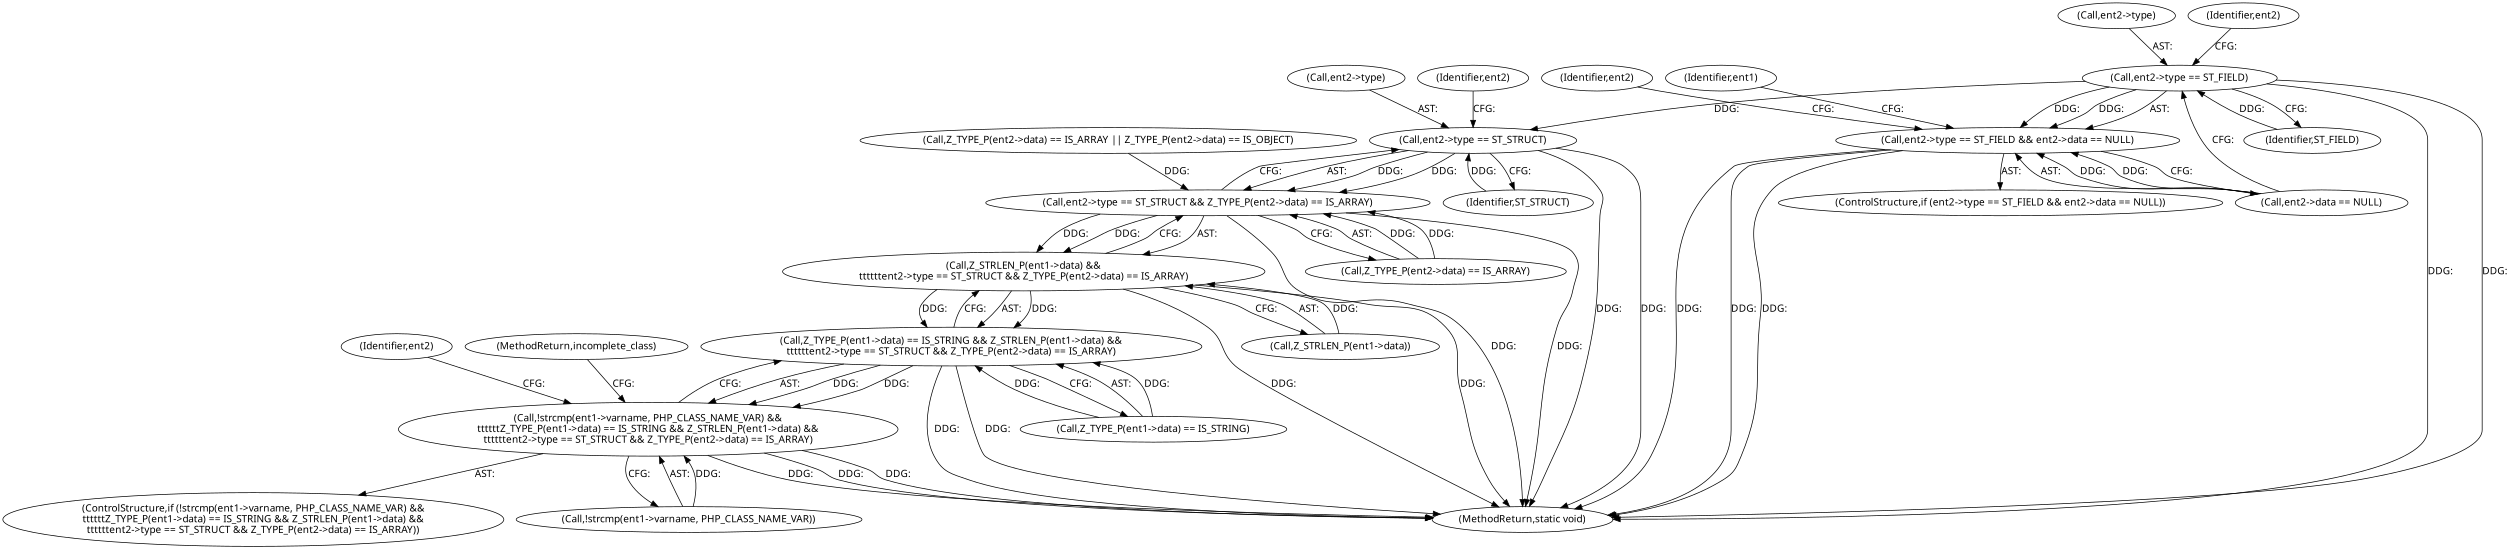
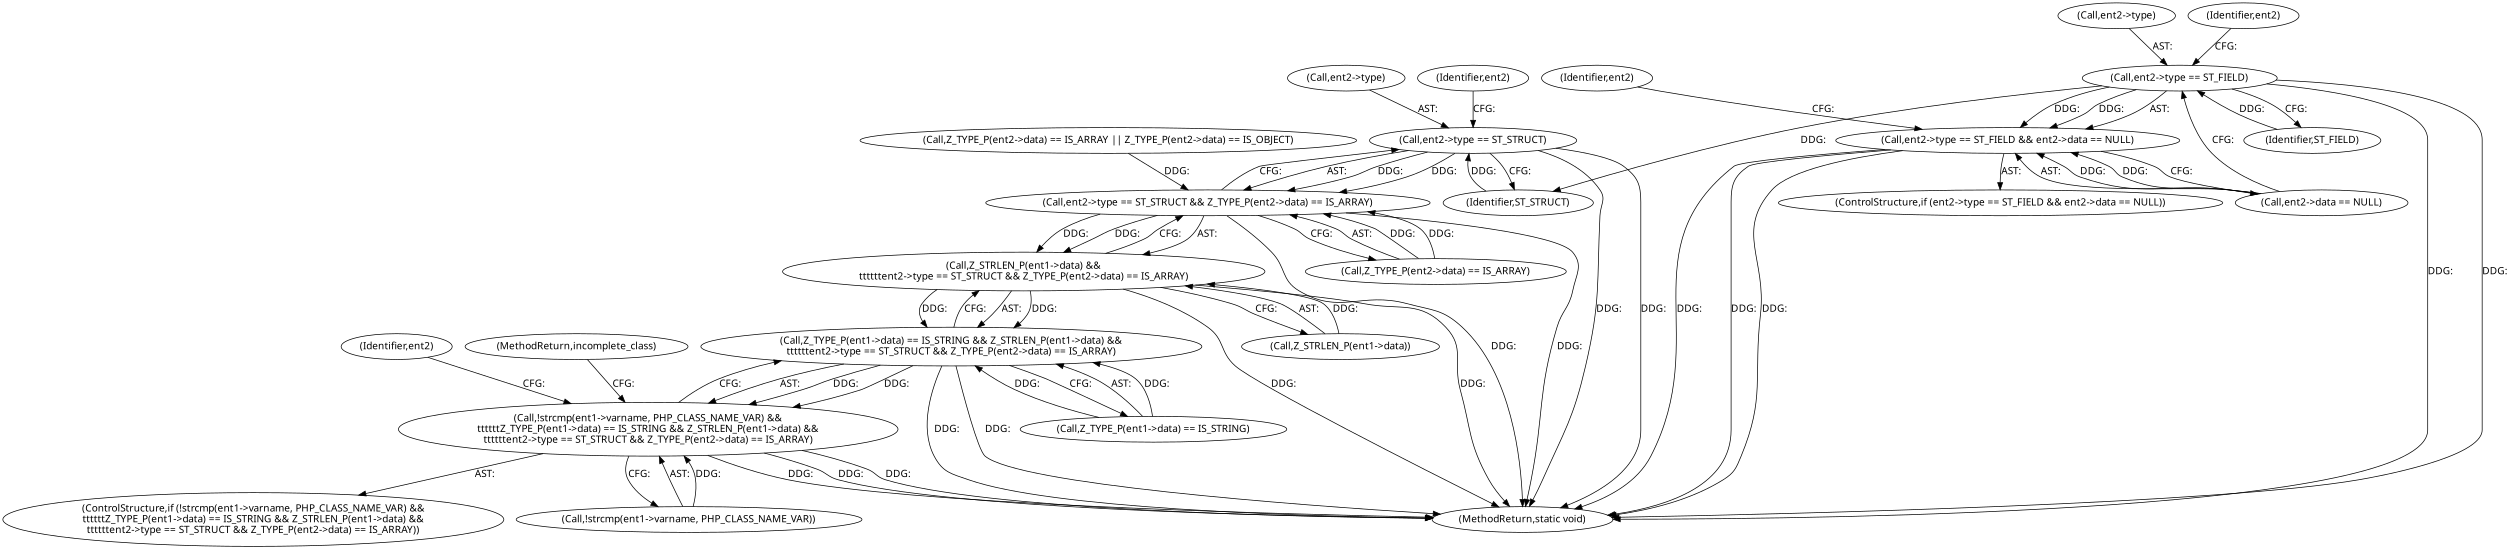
node "(Identifier,ent1)": removed
edge "(Call,ent2->type == ST_FIELD)" -> "(Call,ent2->type == ST_STRUCT)": now "(Call,ent2->type == ST_FIELD)" -> "(Identifier,ST_STRUCT)"
